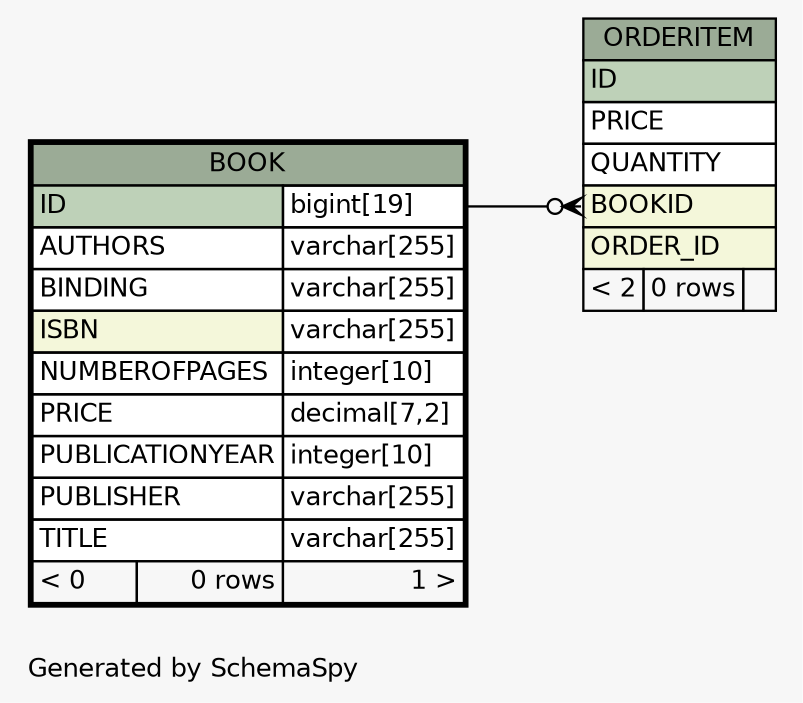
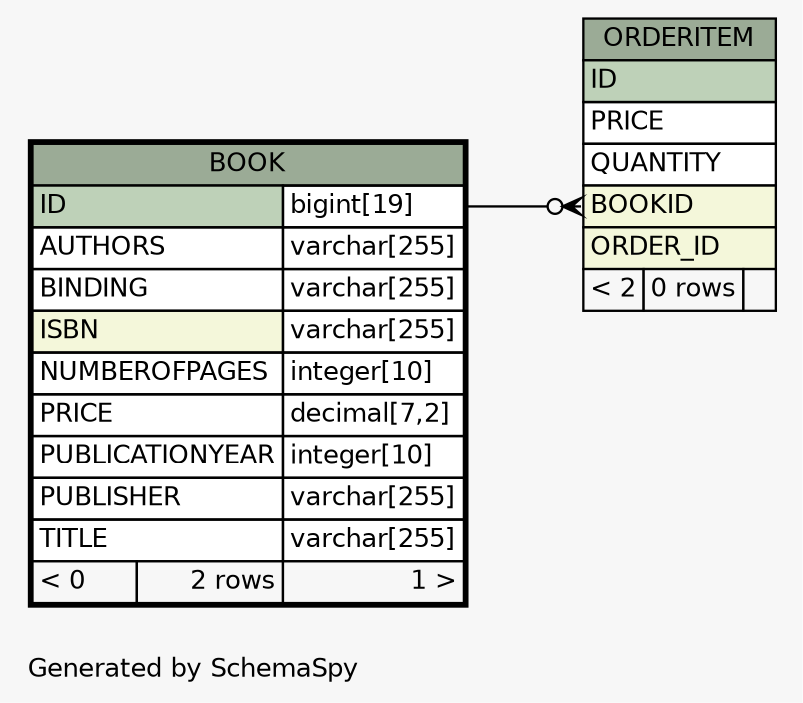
node "BOOK": text "0 rows" -> "2 rows"
